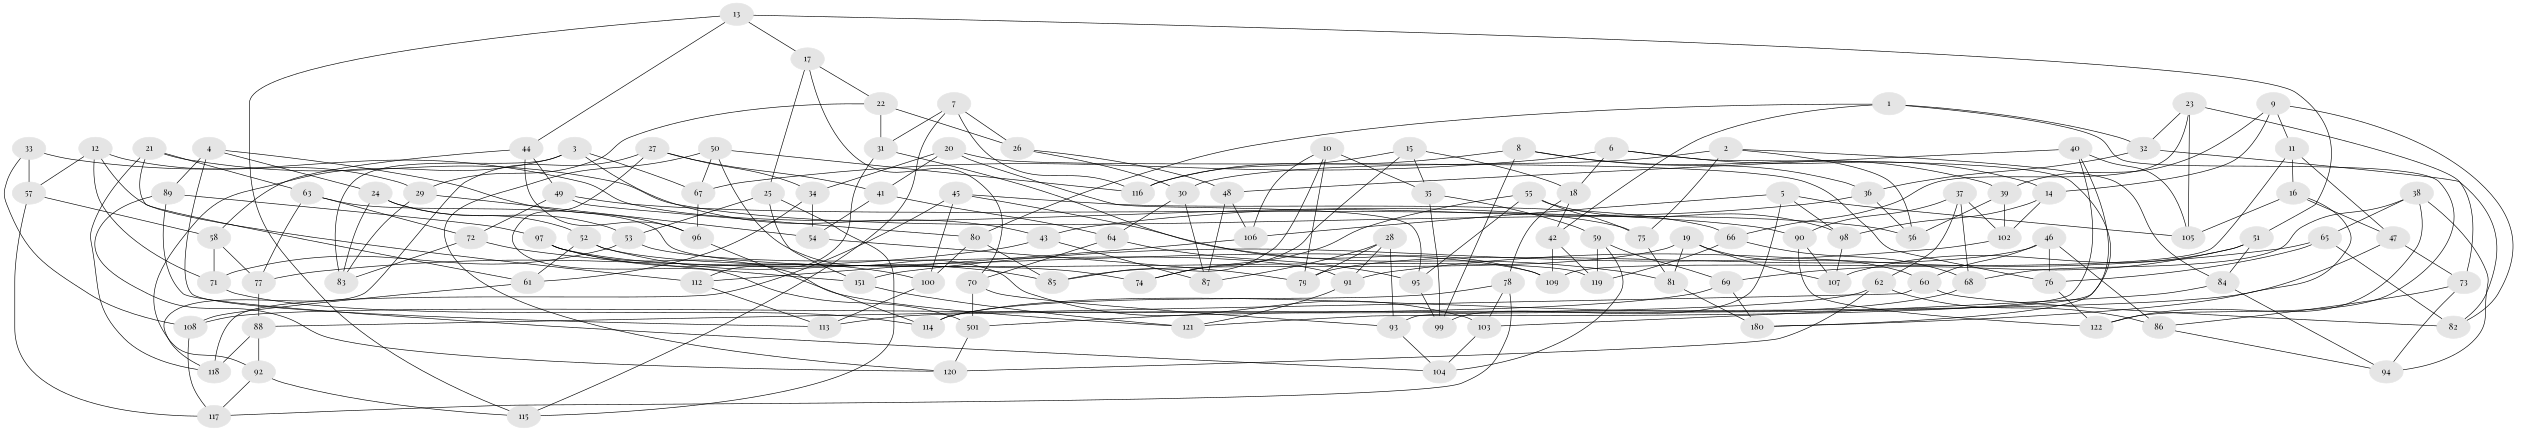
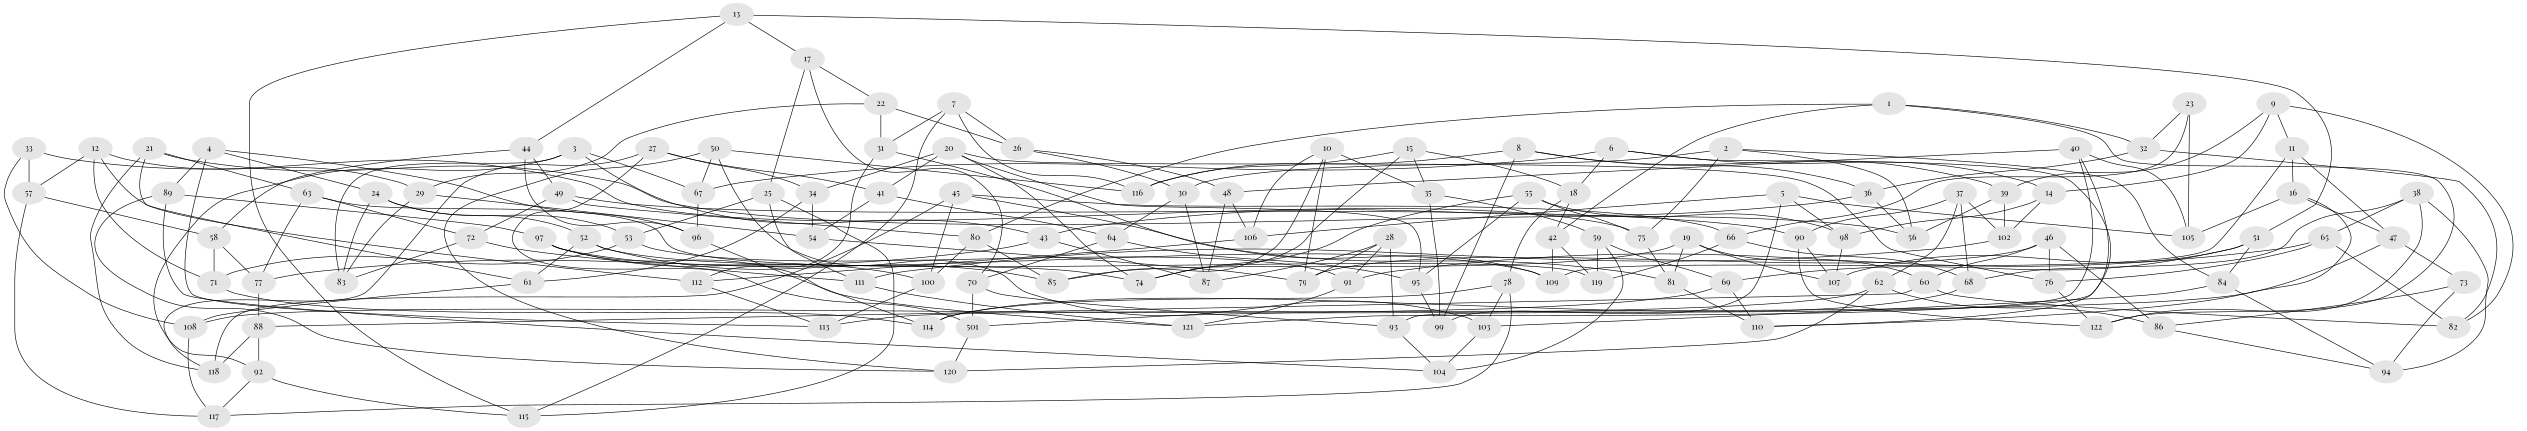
edge "23" -- "73": removed
edge "20" -- "74": added
node "151": label "151" -> "111"
node "180": label "180" -> "110"
